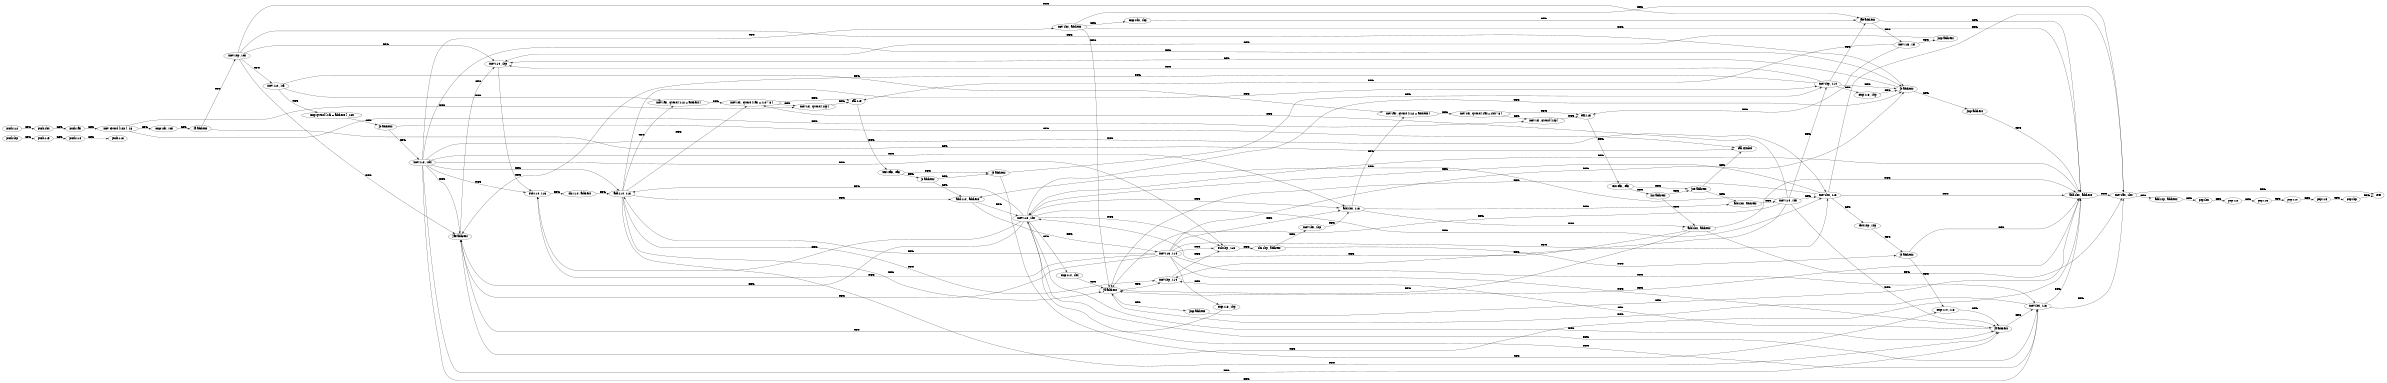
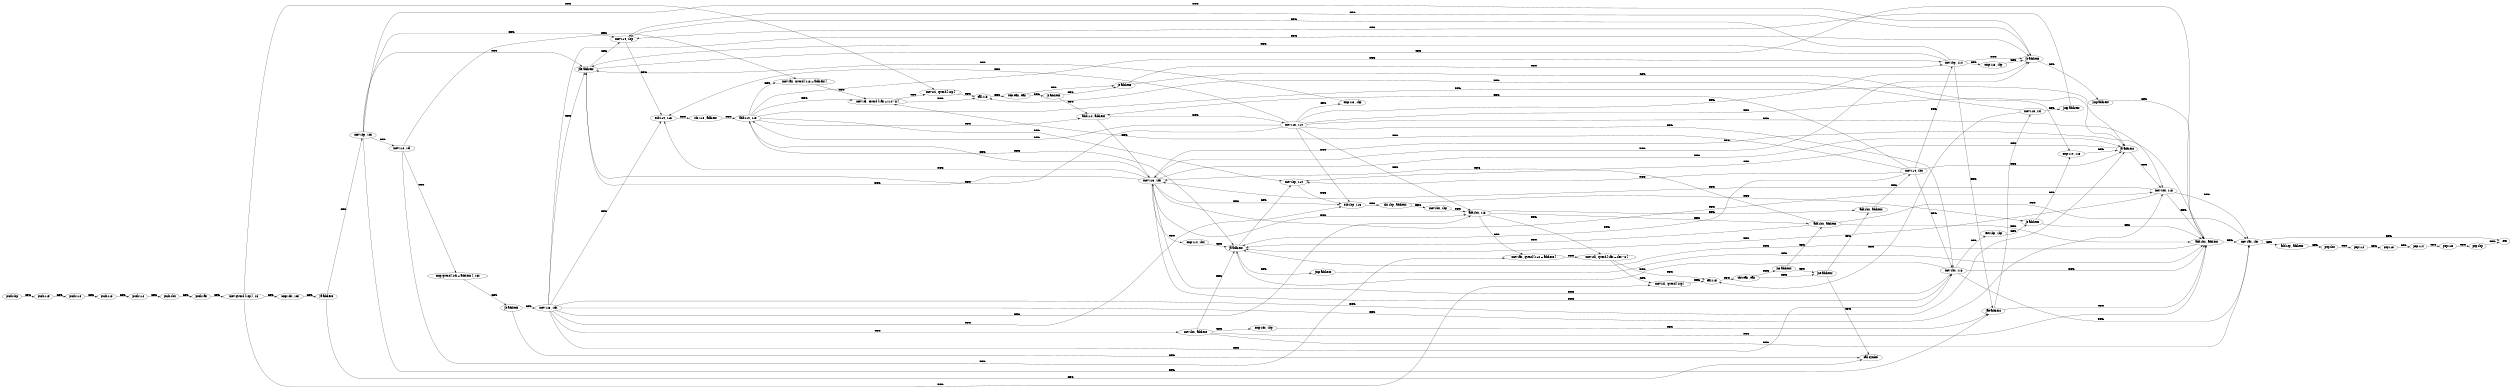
edge "mov r13 , rdx" -> "add r14 , r13": removed, label "DFG"
edge "add rbx , r13" -> "mov rdi , qword [ rax + rbx * 8 ]": added, label "DFG"
edge "push r13" -> "push r12": added, label "CFG"
